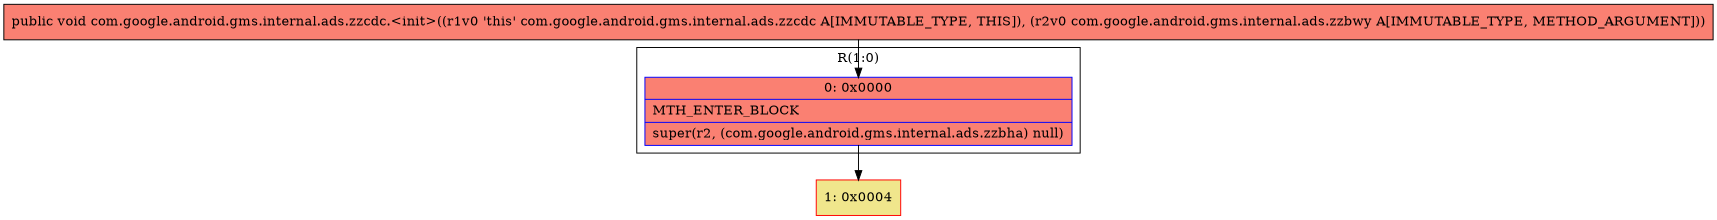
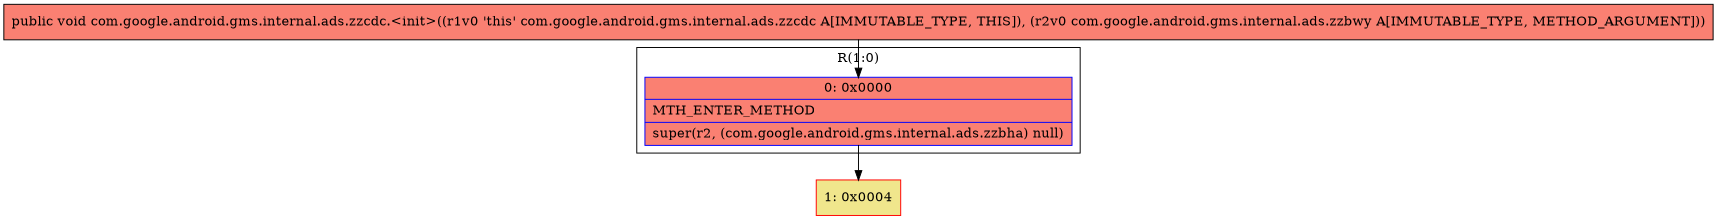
node "0: 0x0000": text "MTH_ENTER_BLOCK" -> "MTH_ENTER_METHOD"
